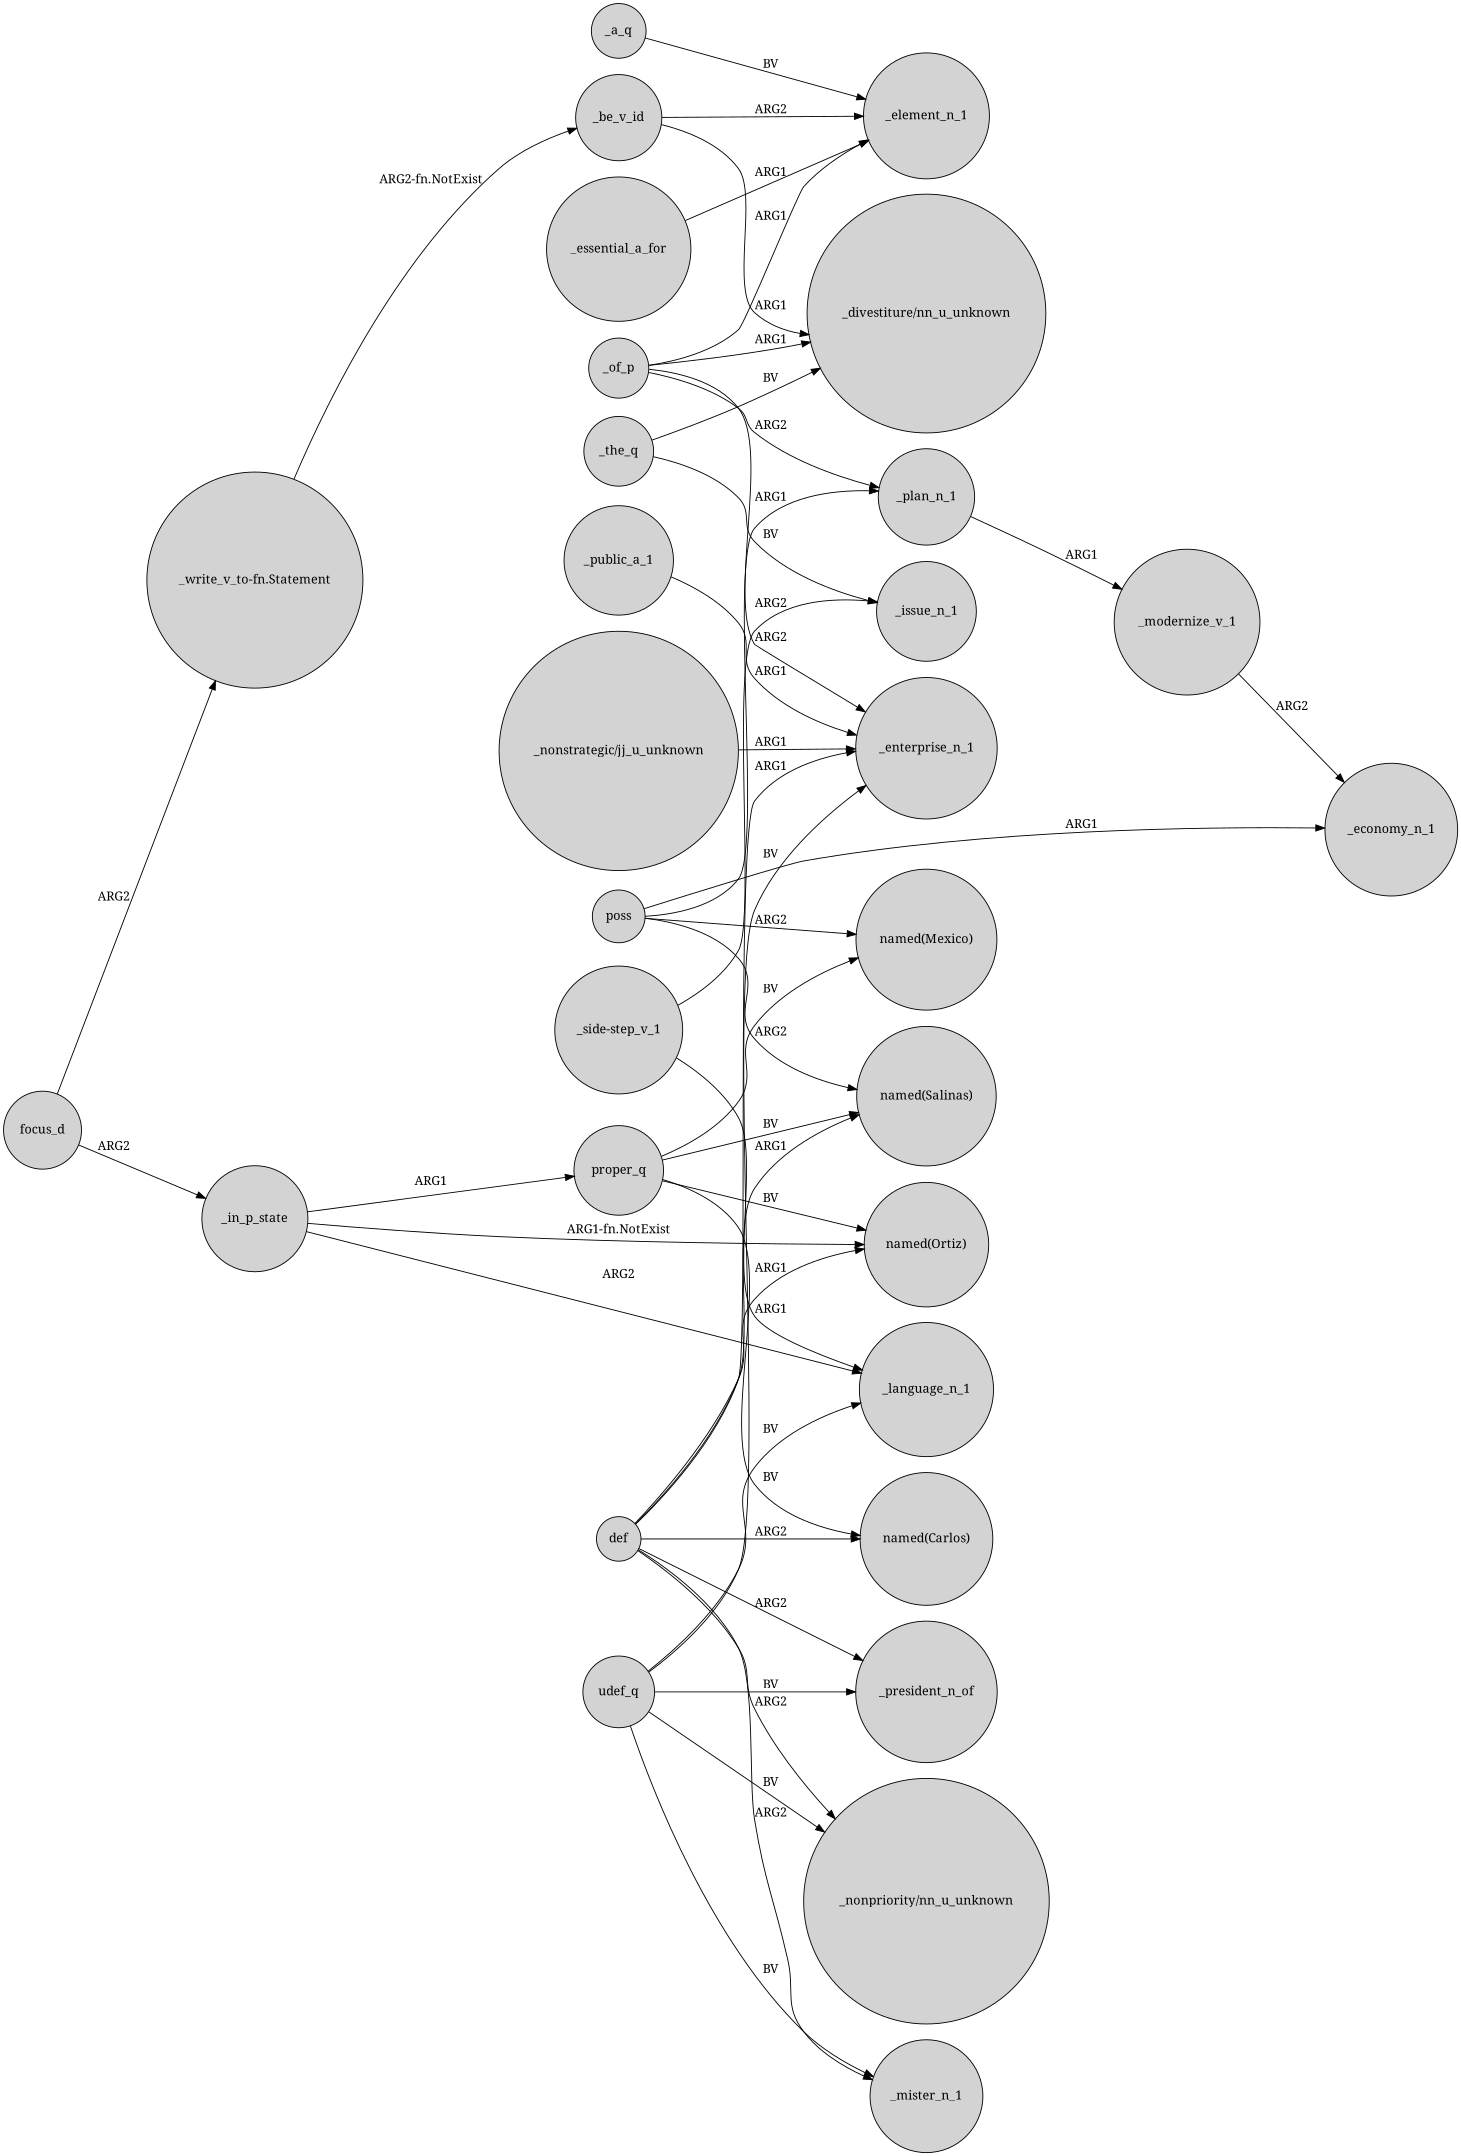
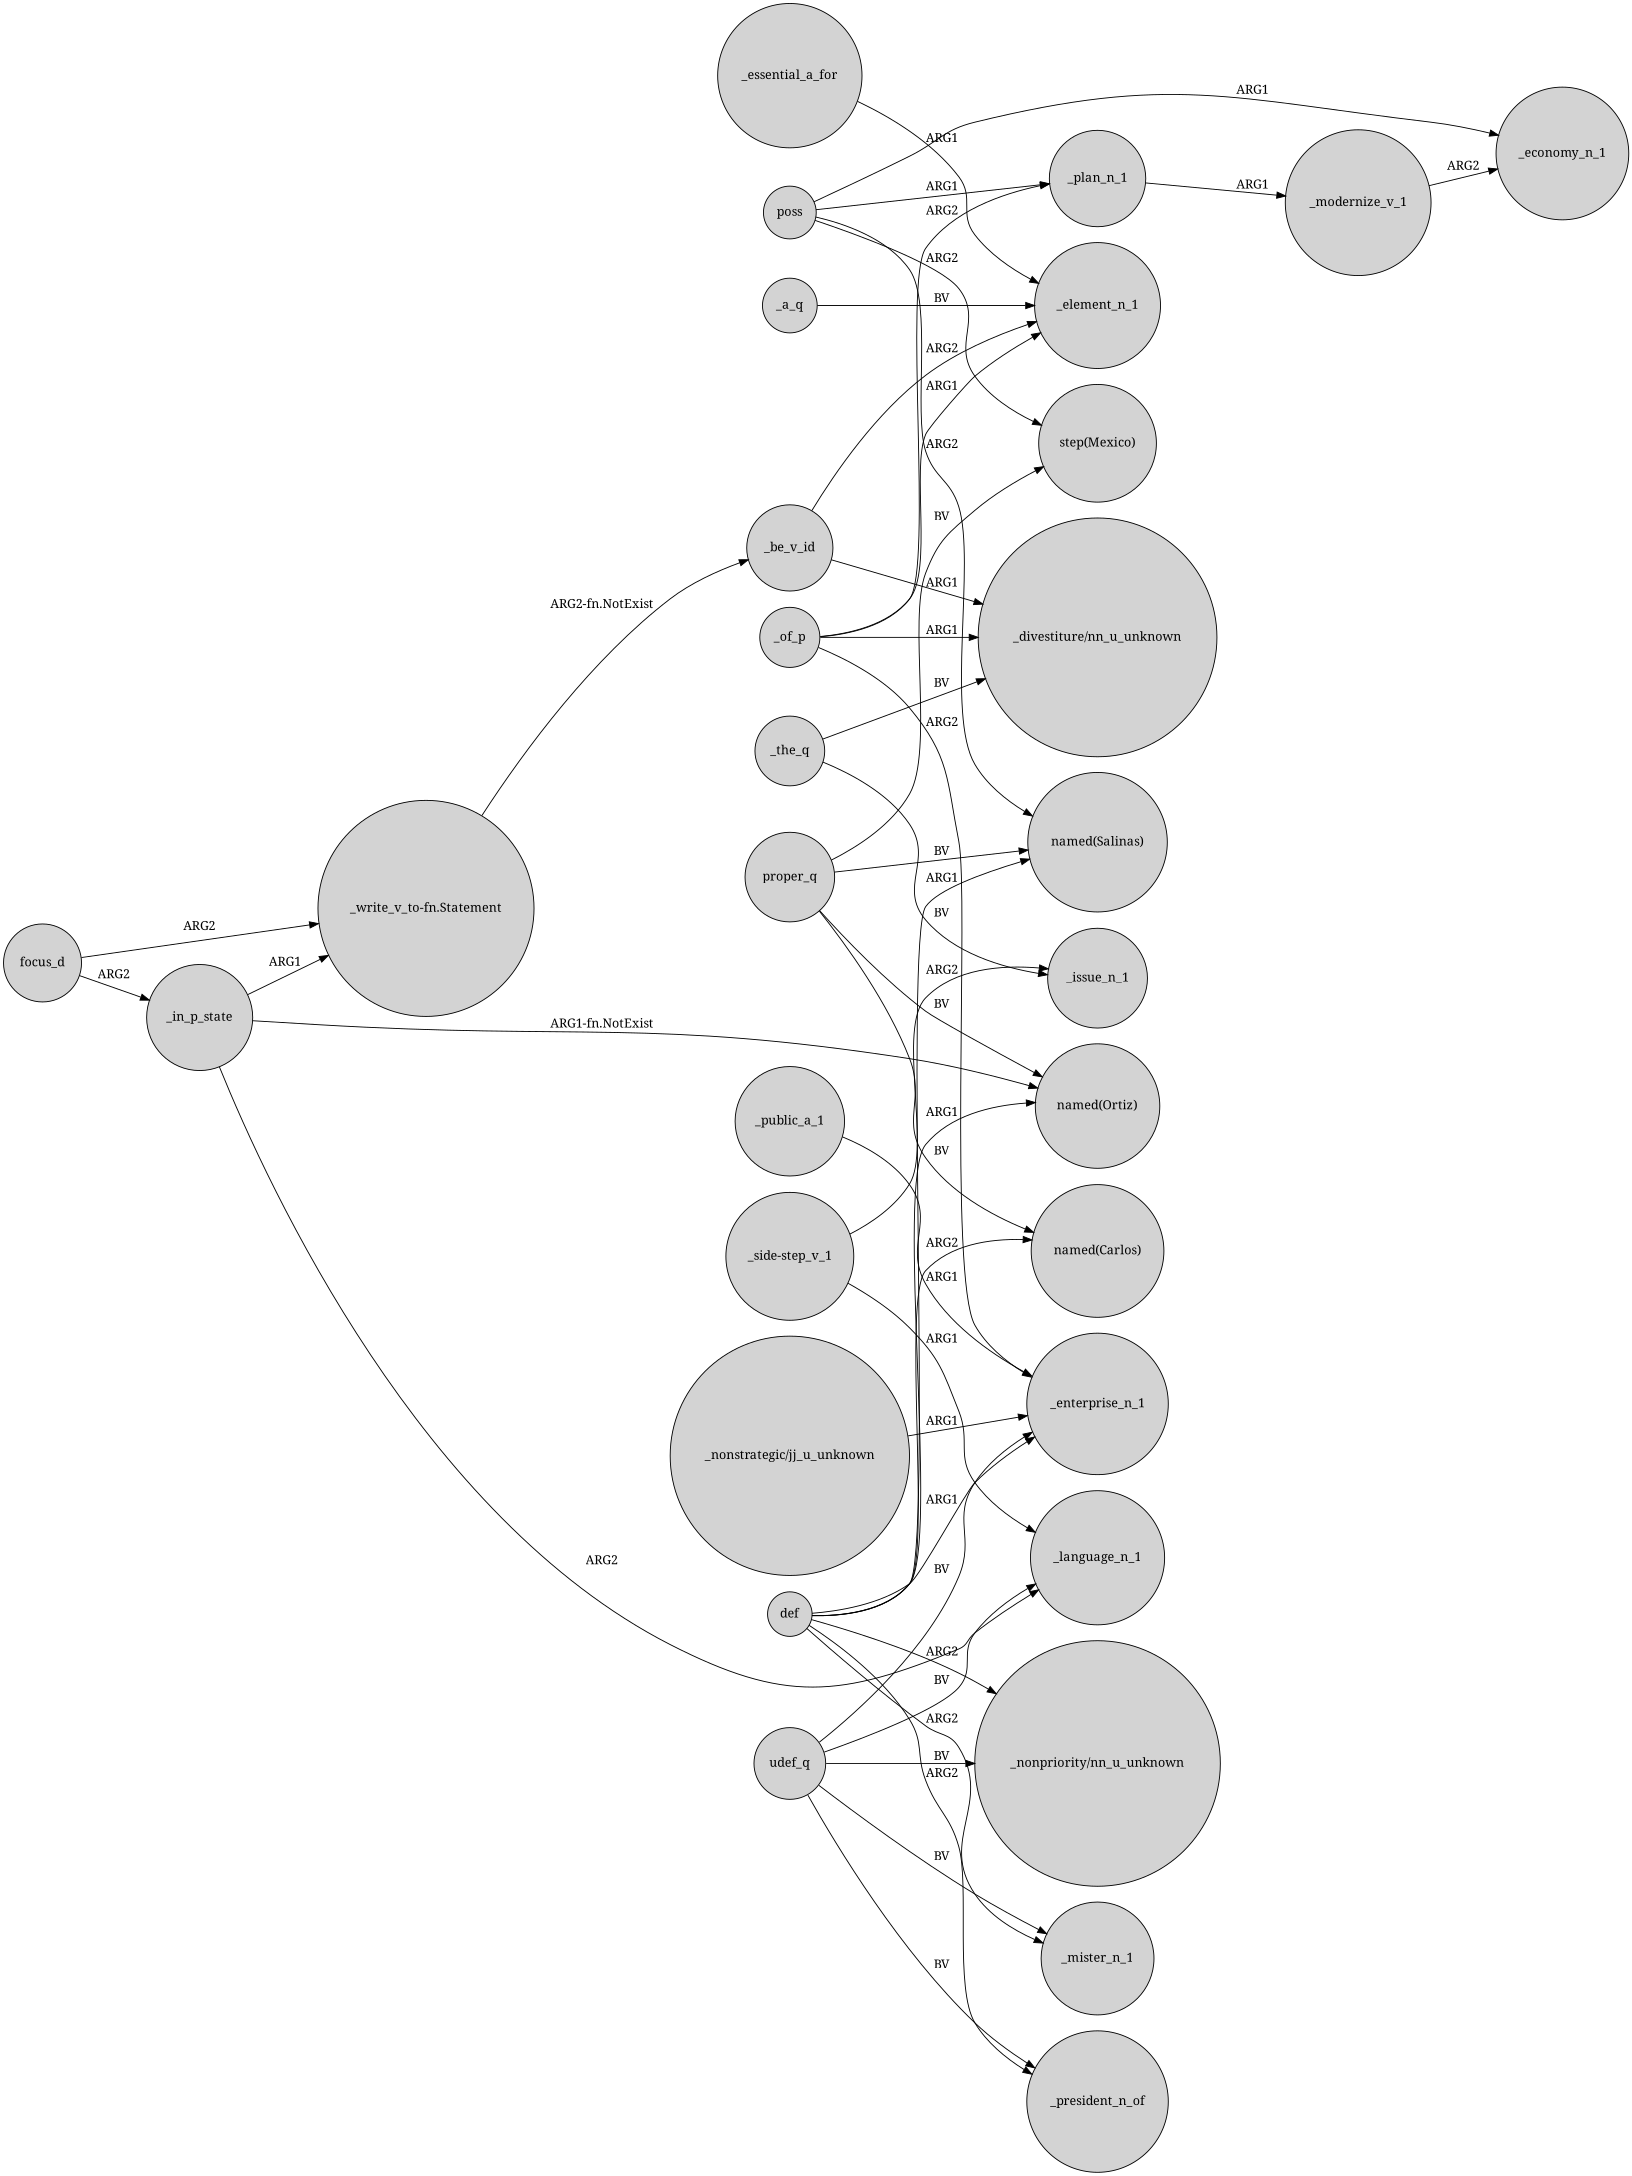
node "named(Mexico)": label "named(Mexico)" -> "step(Mexico)"
edge "_in_p_state" -> "proper_q": now "_in_p_state" -> "_write_v_to-fn.Statement"
